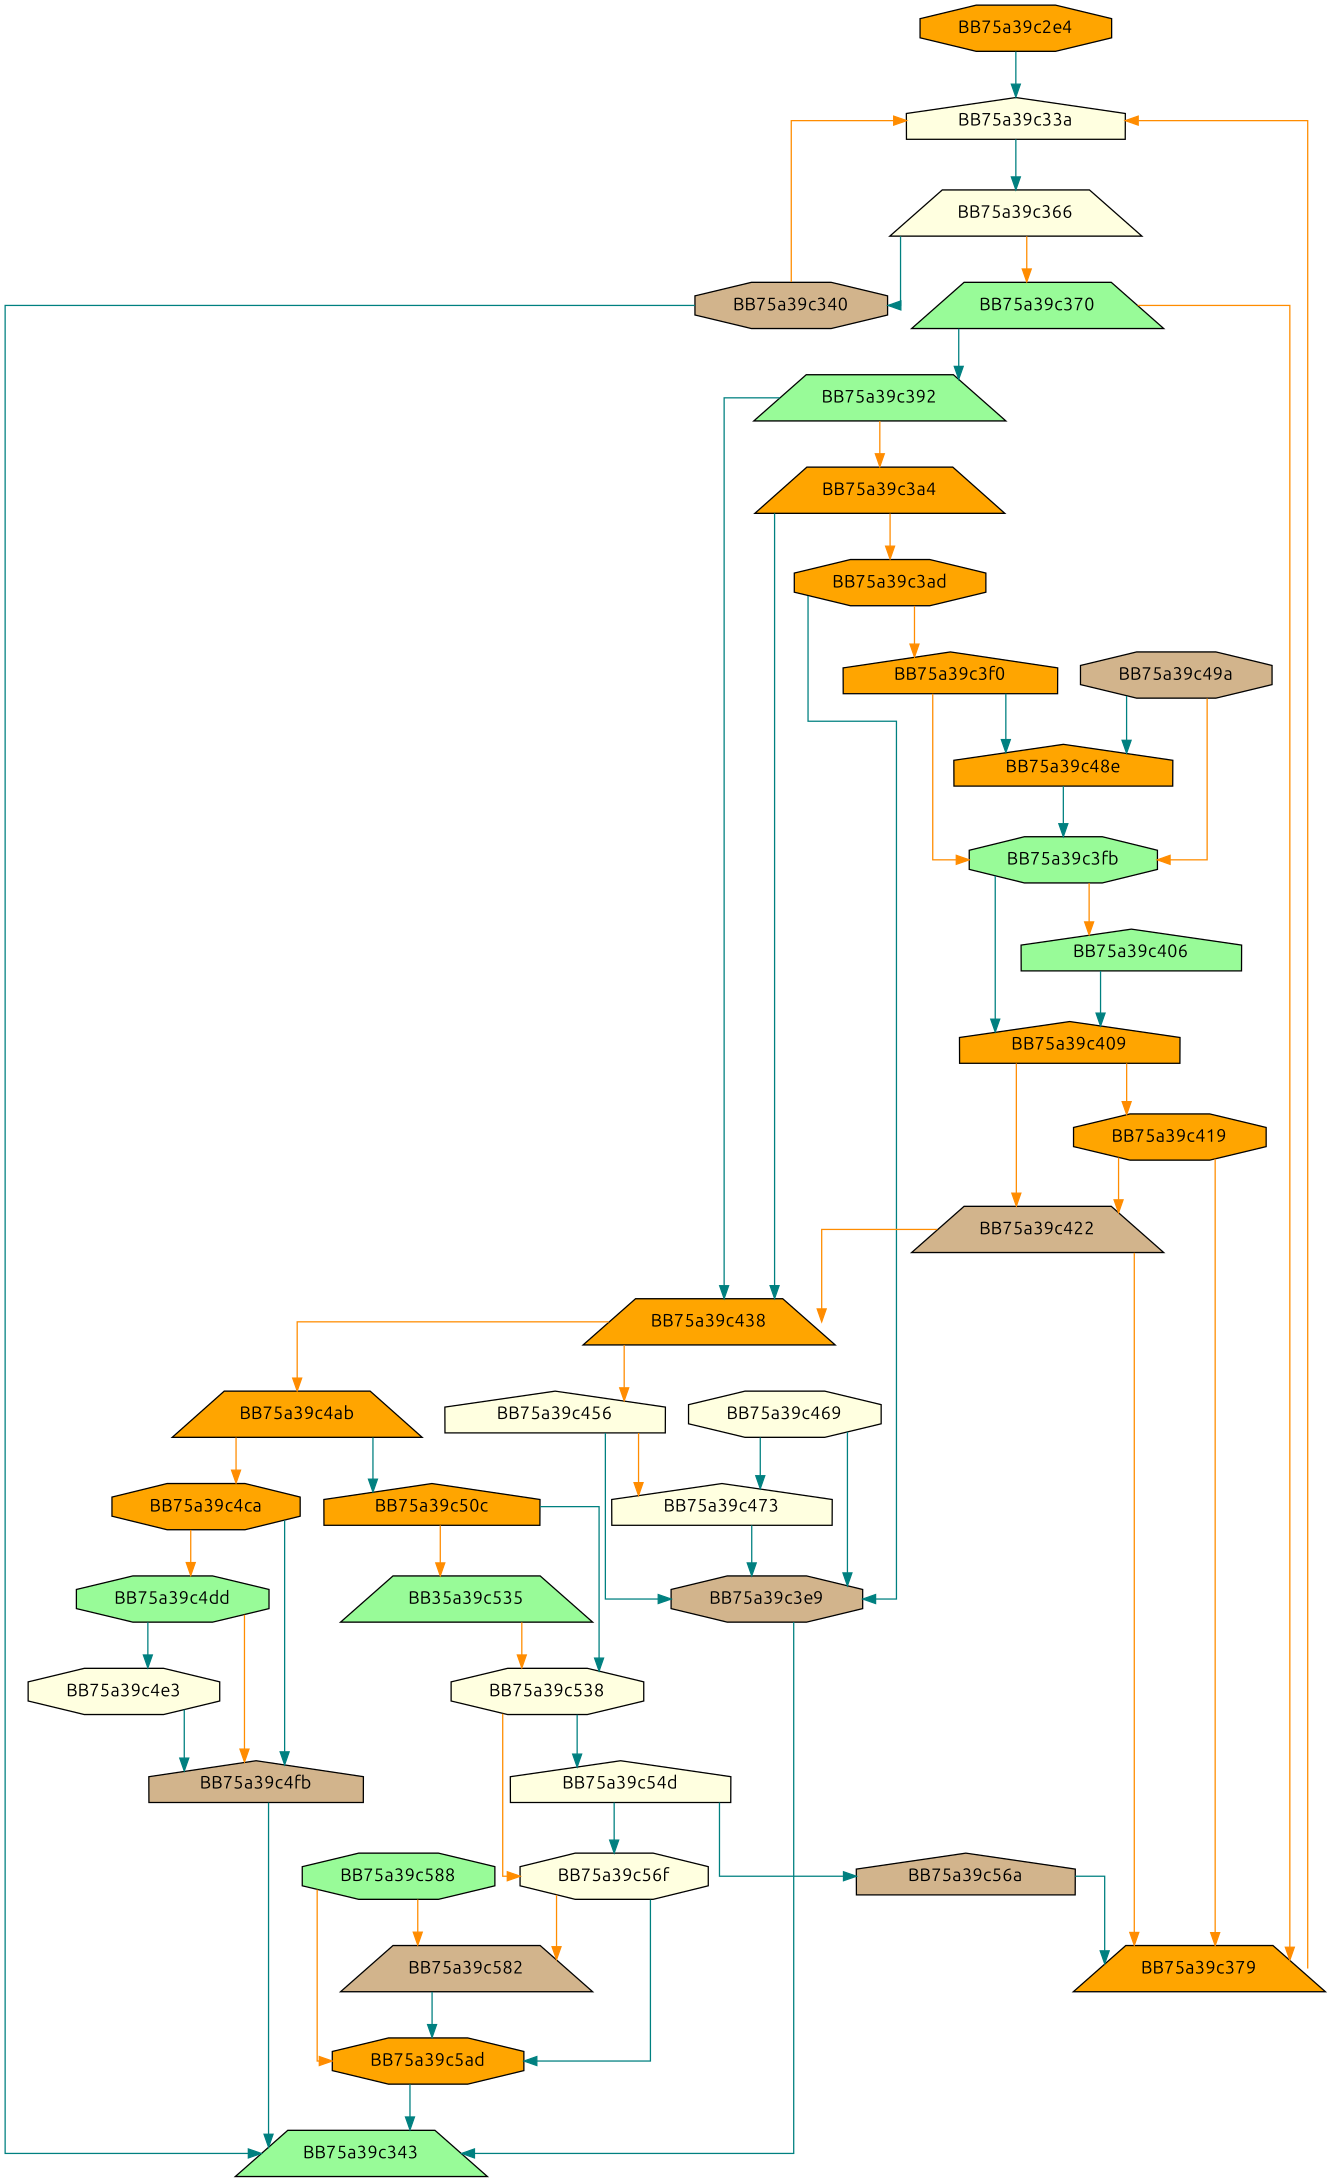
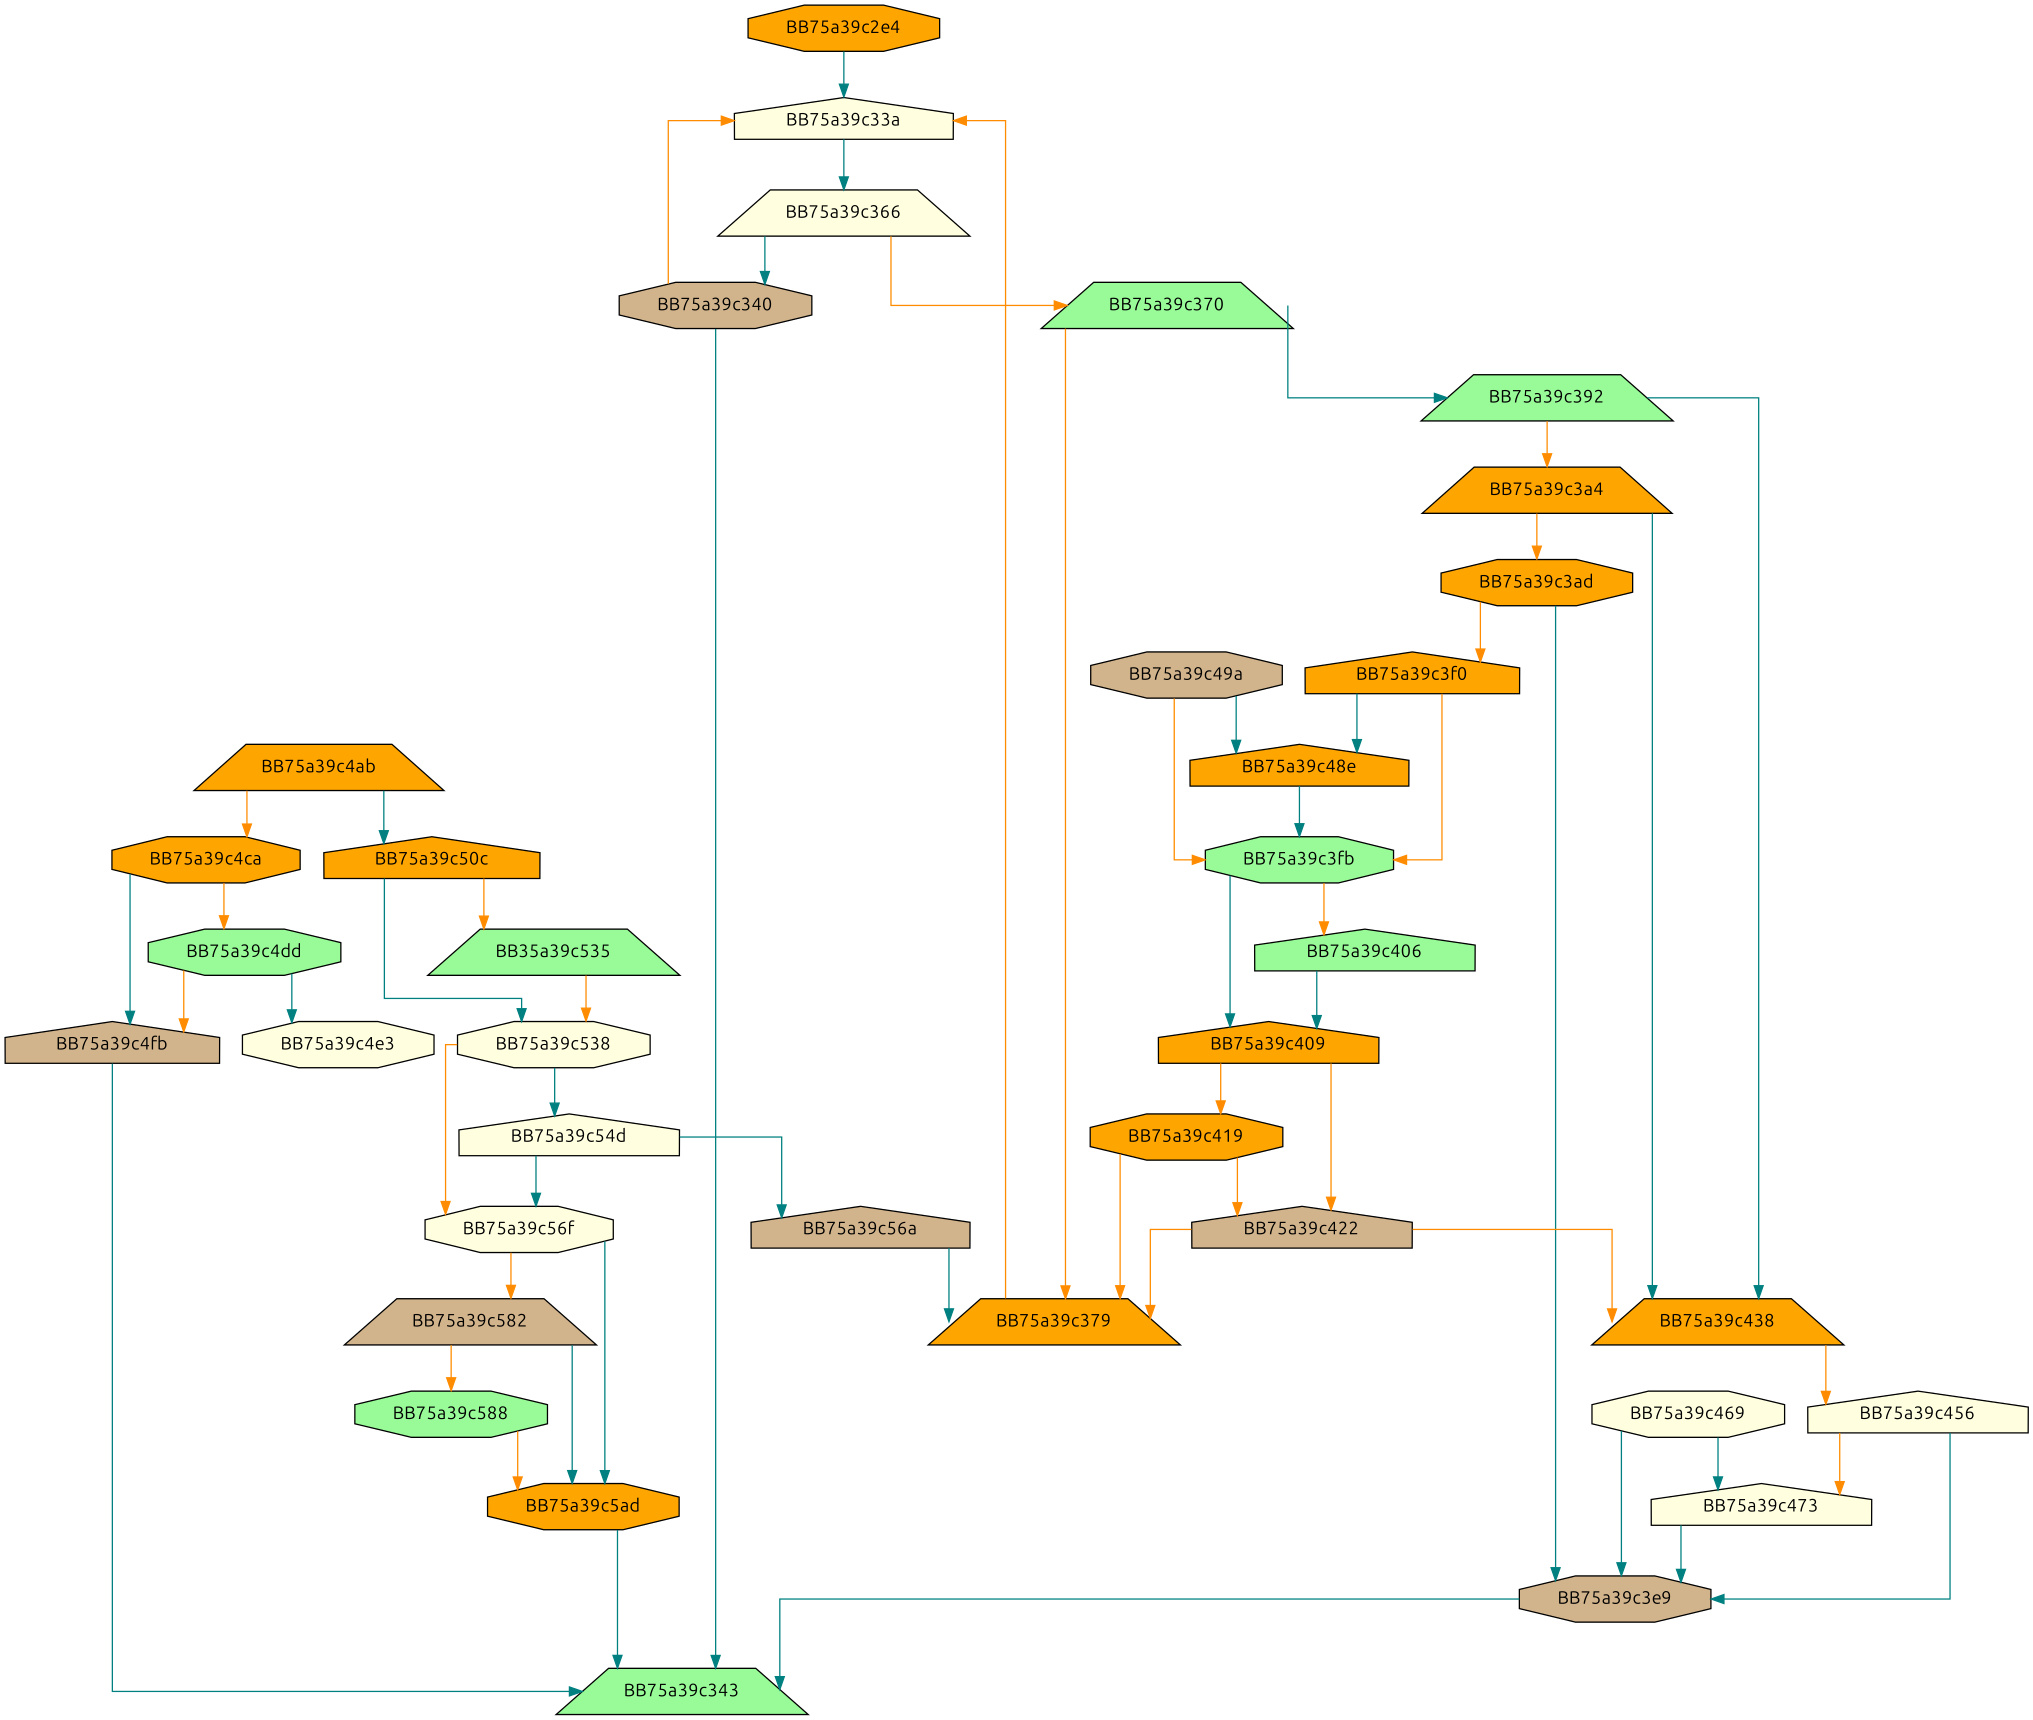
node "BB75a39c422": shape trapezium -> house
edge "BB75a39c438" -> "BB75a39c4ab": removed
edge "BB75a39c4e3" -> "BB75a39c4fb": removed
edge "BB75a39c588" -> "BB75a39c582": reversed
